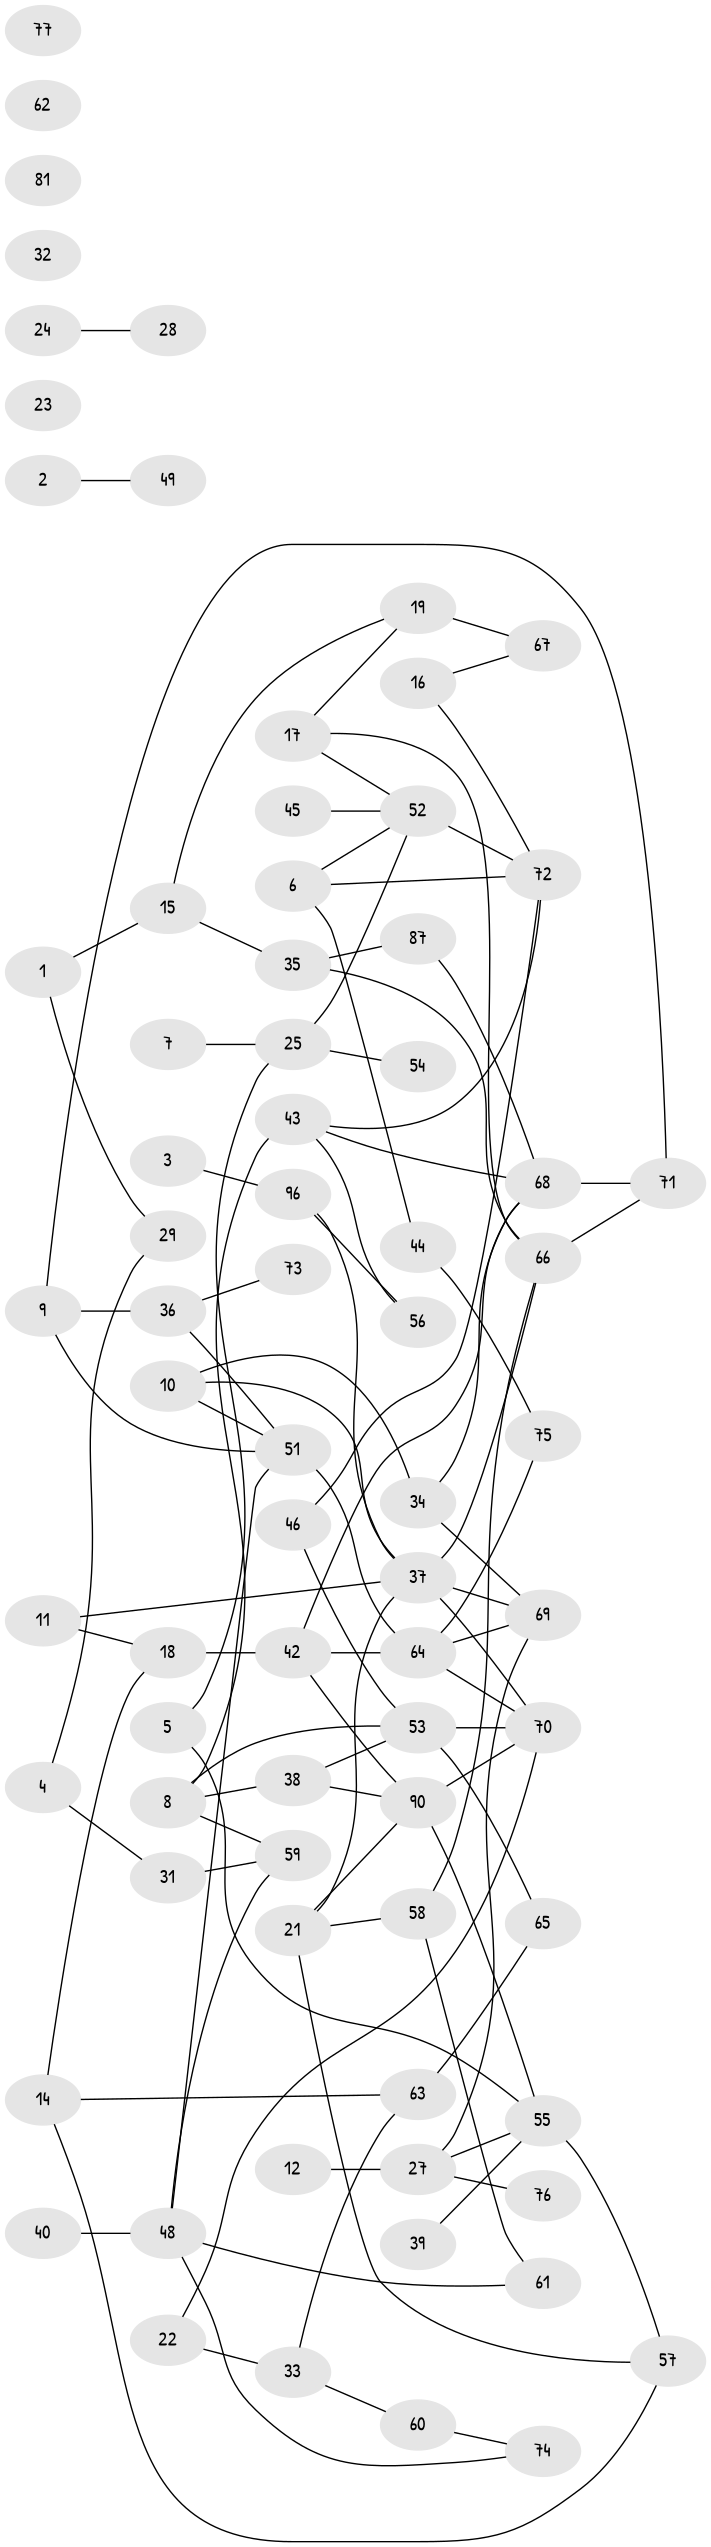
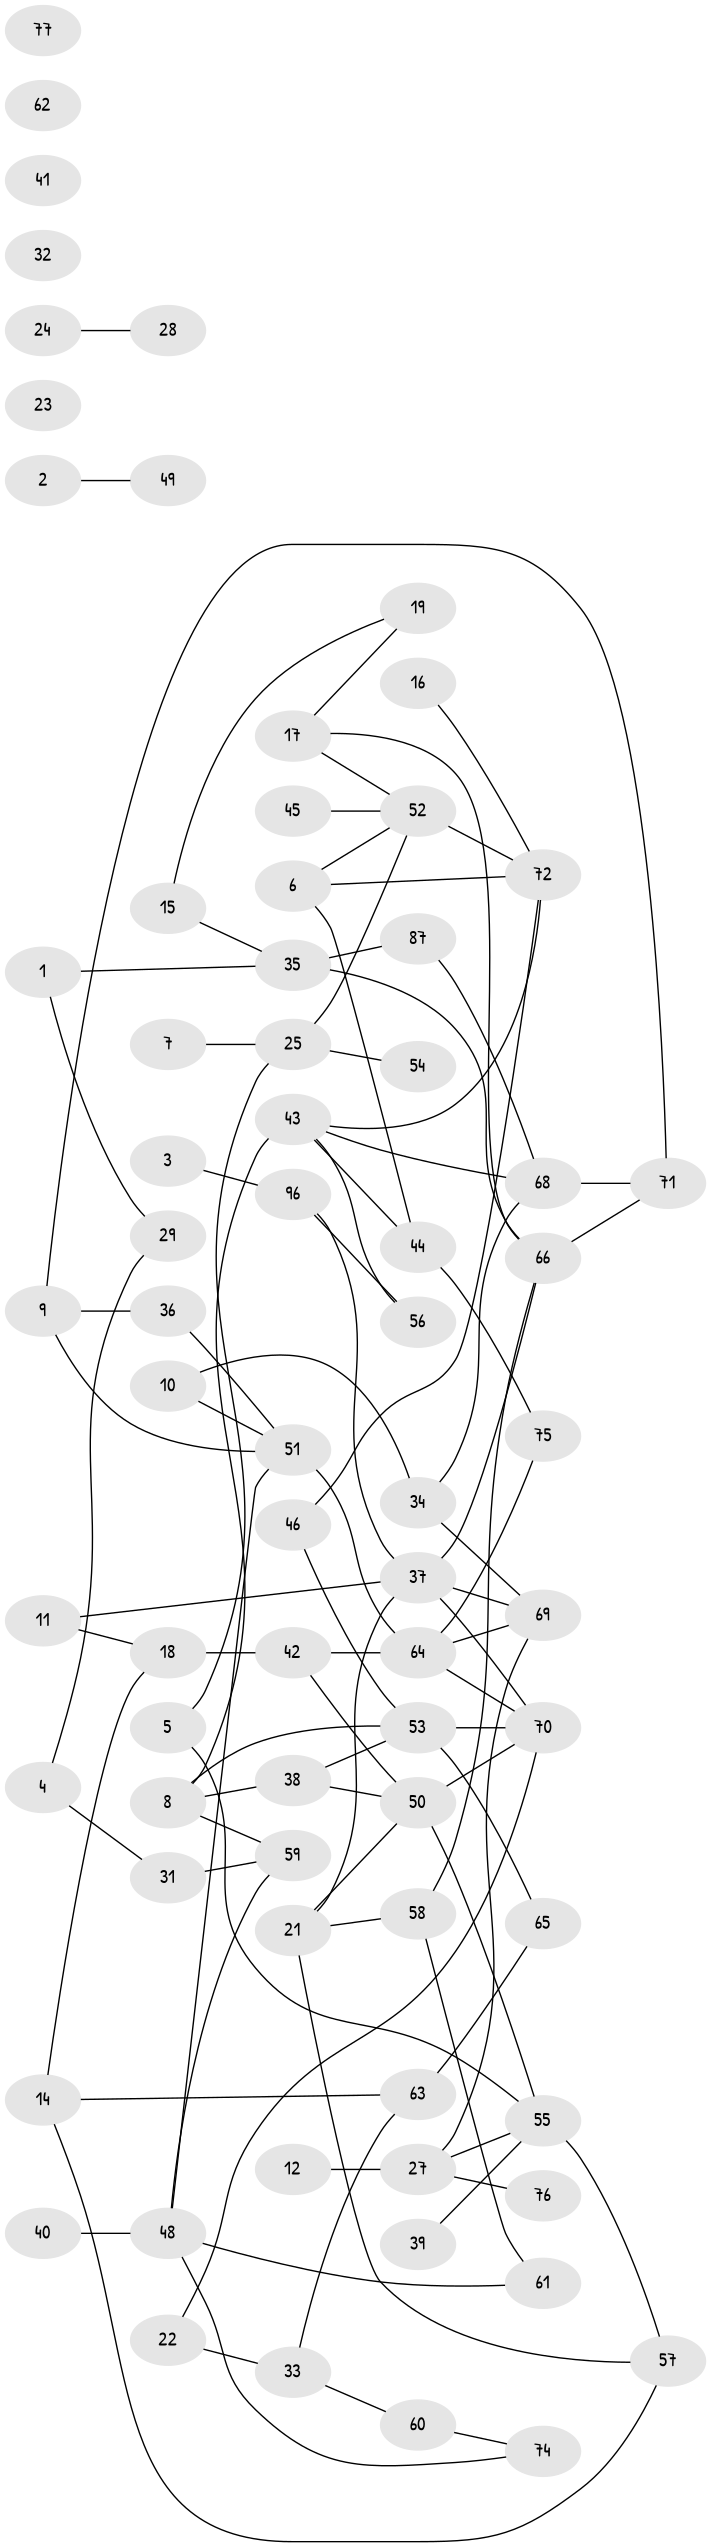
node "81": label "81" -> "41"
node "67": removed
edge "15" -- "1": now "35" -- "1"
edge "43" -- "44": added
node "73": removed
edge "10" -- "37": removed
edge "68" -- "42": removed
node "90": label "90" -> "50"
